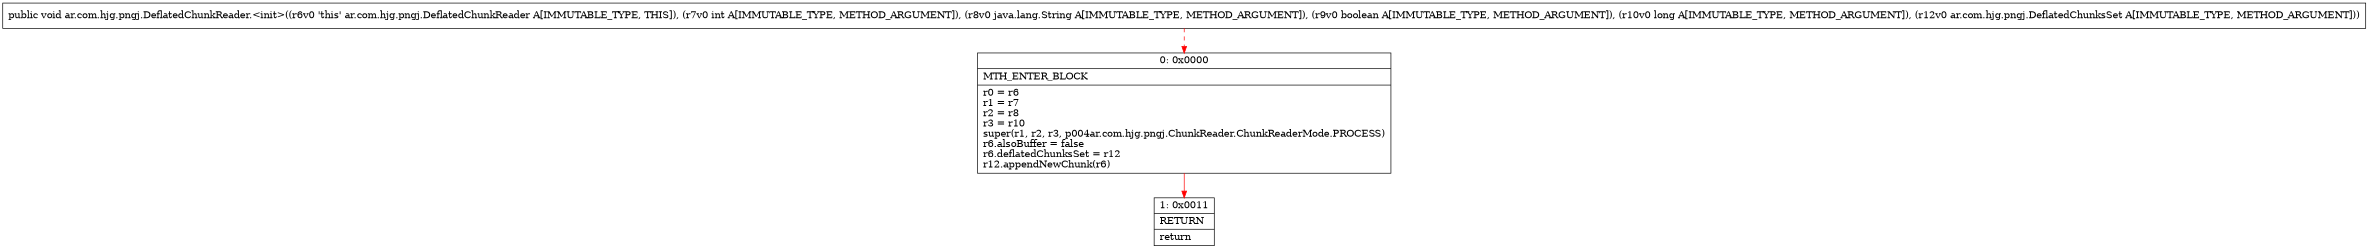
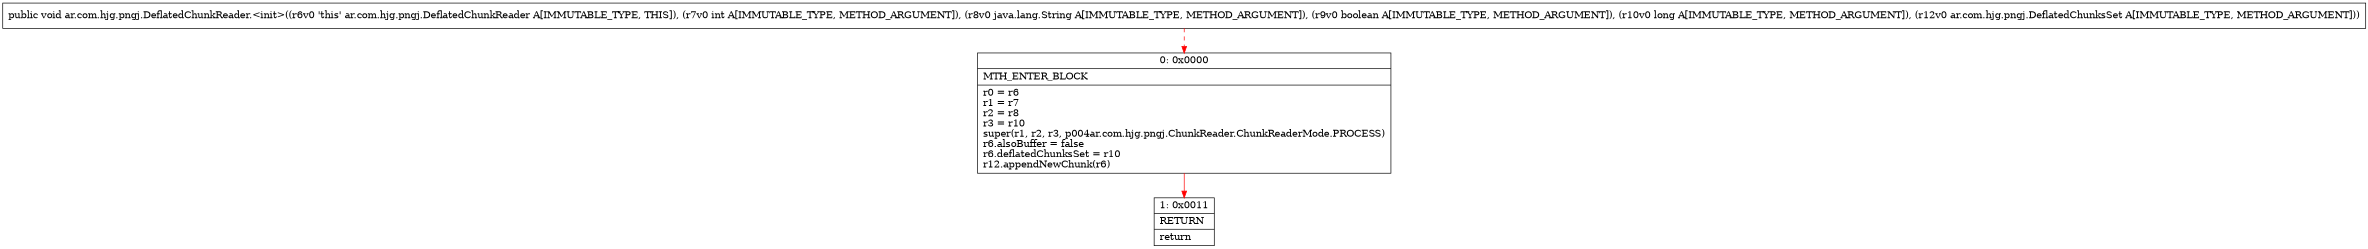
node "0: 0x0000": text "r6.deflatedChunksSet = r12" -> "r6.deflatedChunksSet = r10"
